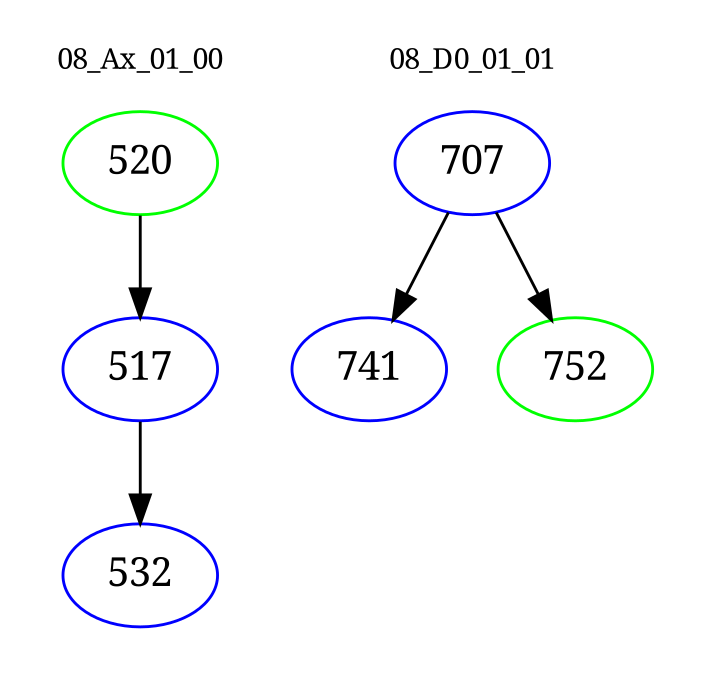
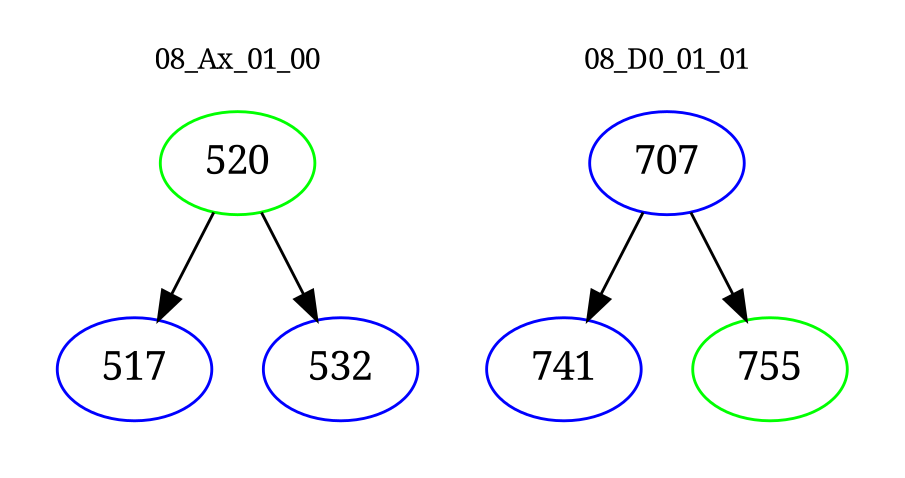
node "752": label "752" -> "755"
edge "517" -> "532": now "520" -> "532"
